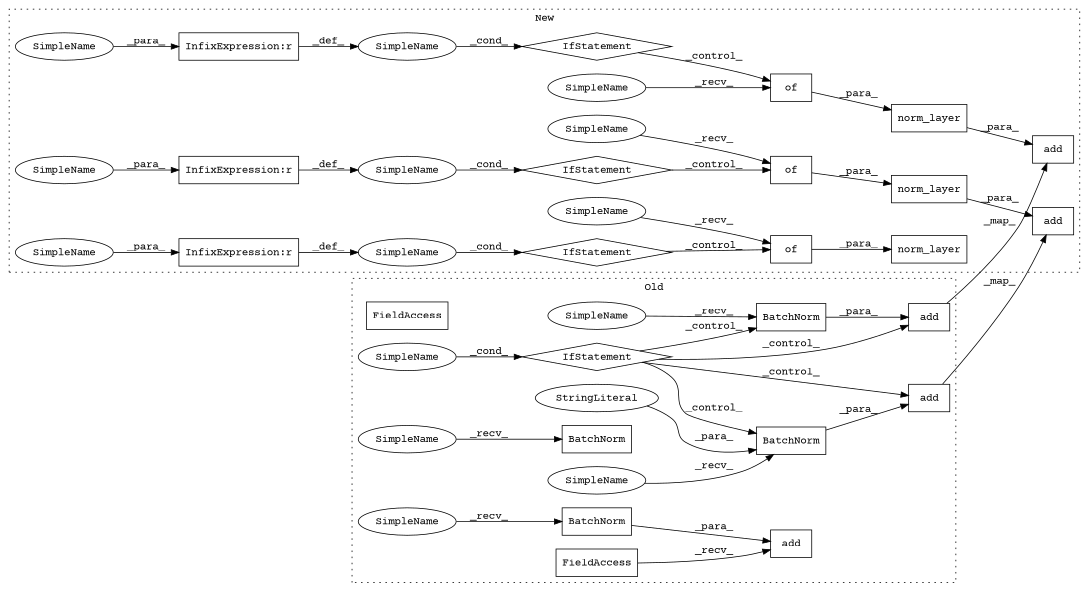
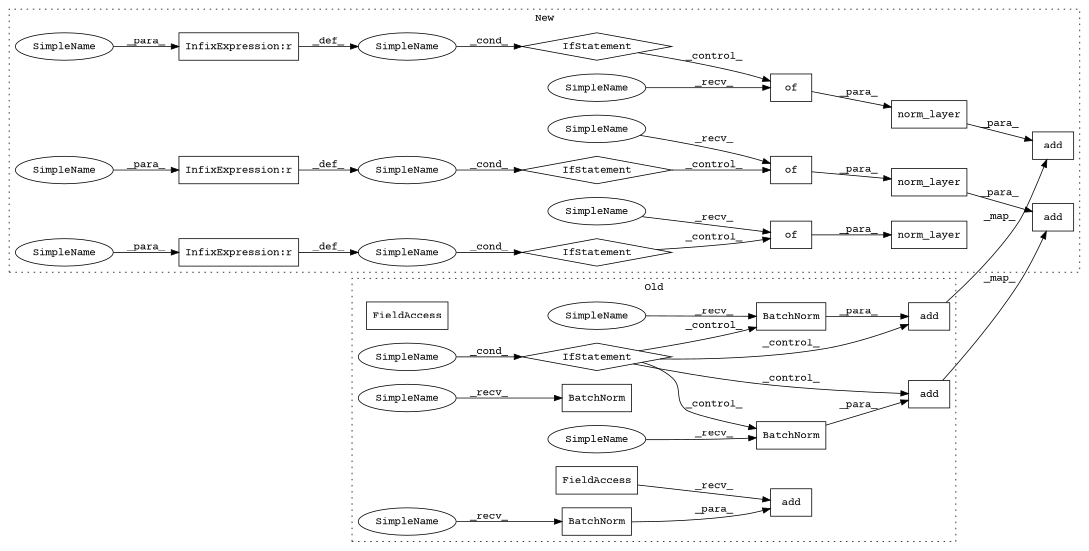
node "StringLiteral": removed
